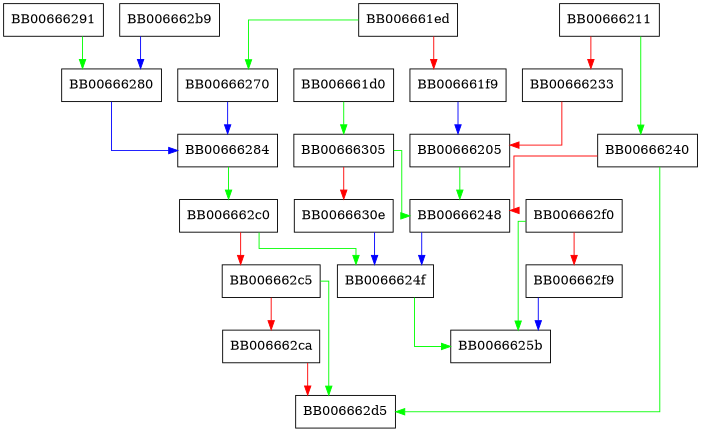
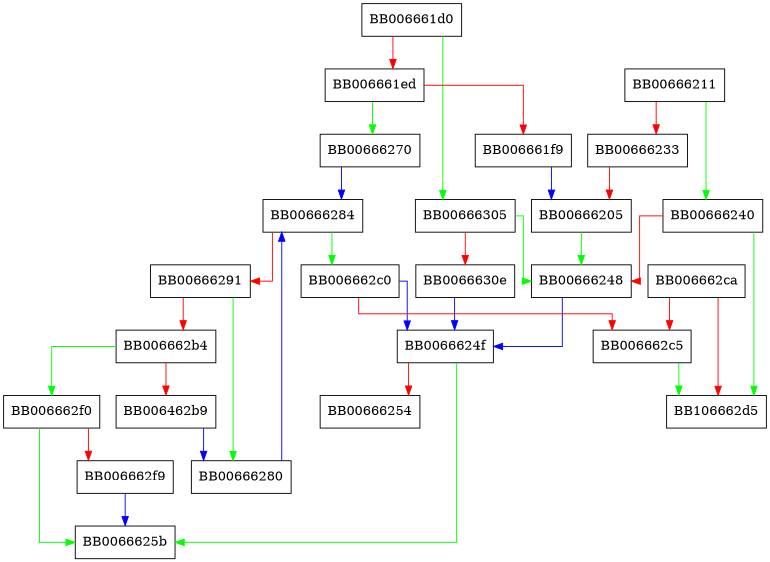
node "BB006662b9": label "BB006662b9" -> "BB006462b9"
edge "BB006661d0" -> "BB006661ed": added
edge "BB006662c0" -> "BB0066624f": color green -> blue
edge "BB00666284" -> "BB00666291": added
edge "BB006662c5" -> "BB006662ca": reversed
node "BB006662b4": added
node "BB006662d5": label "BB006662d5" -> "BB106662d5"
node "BB00666254": added
